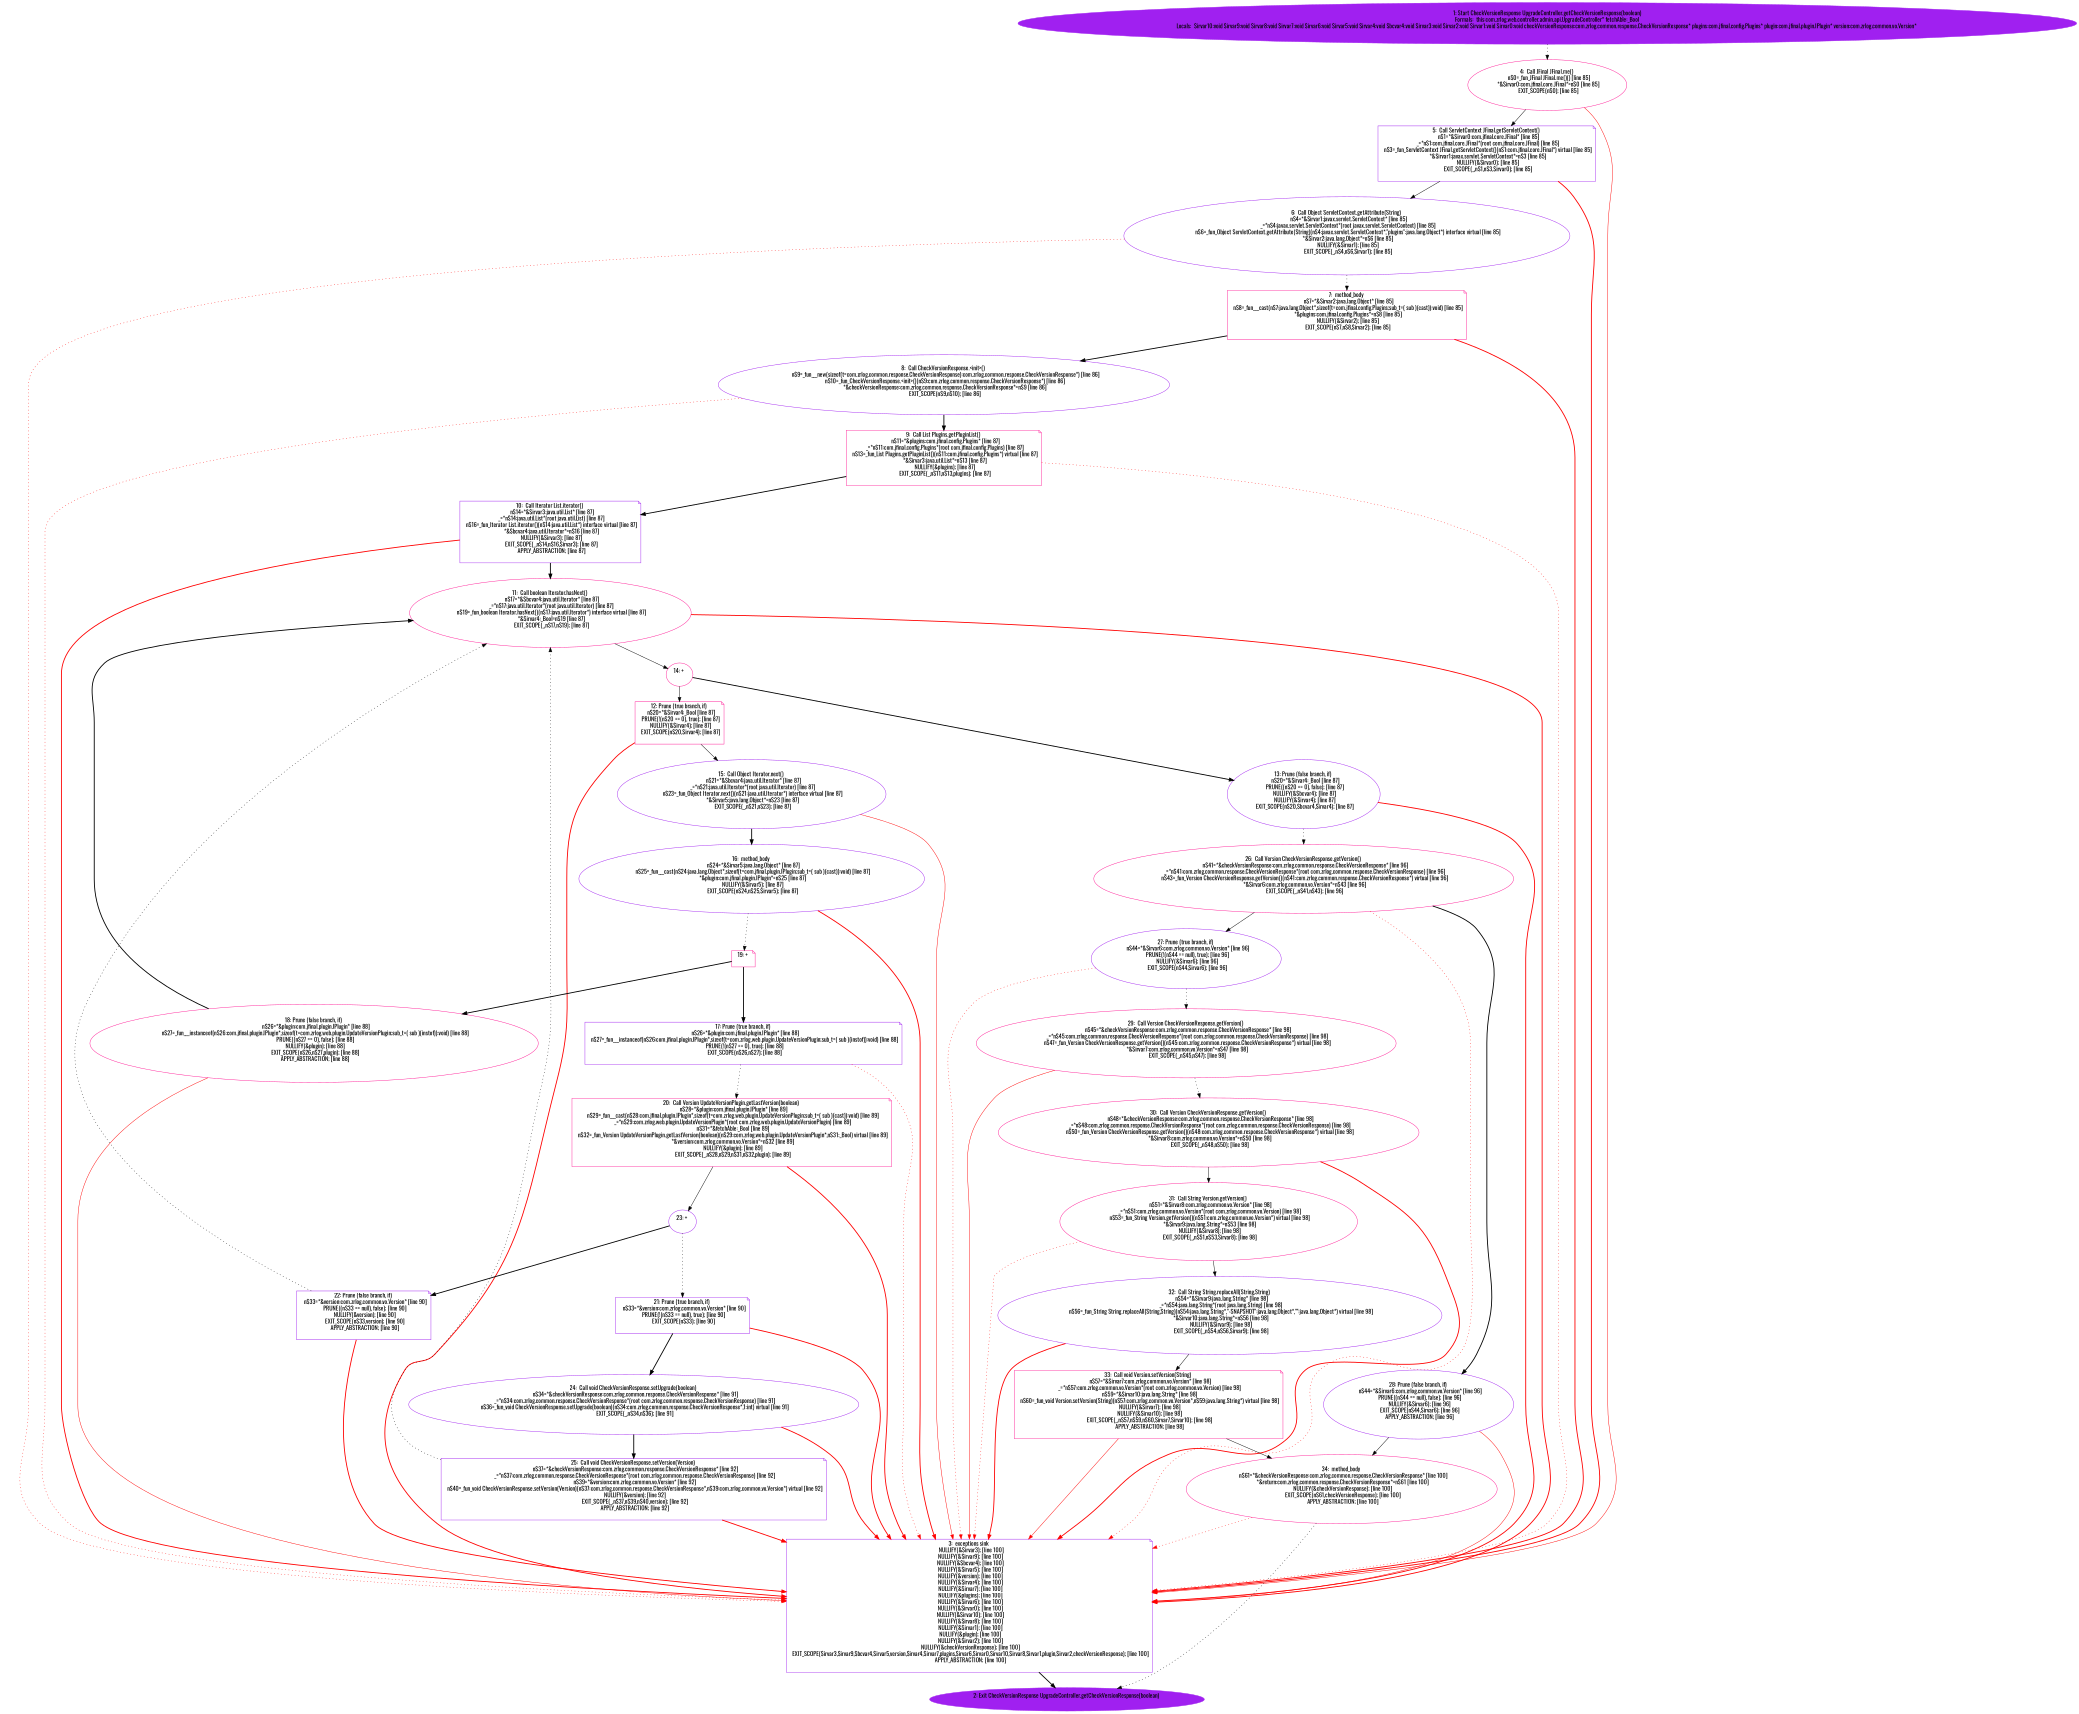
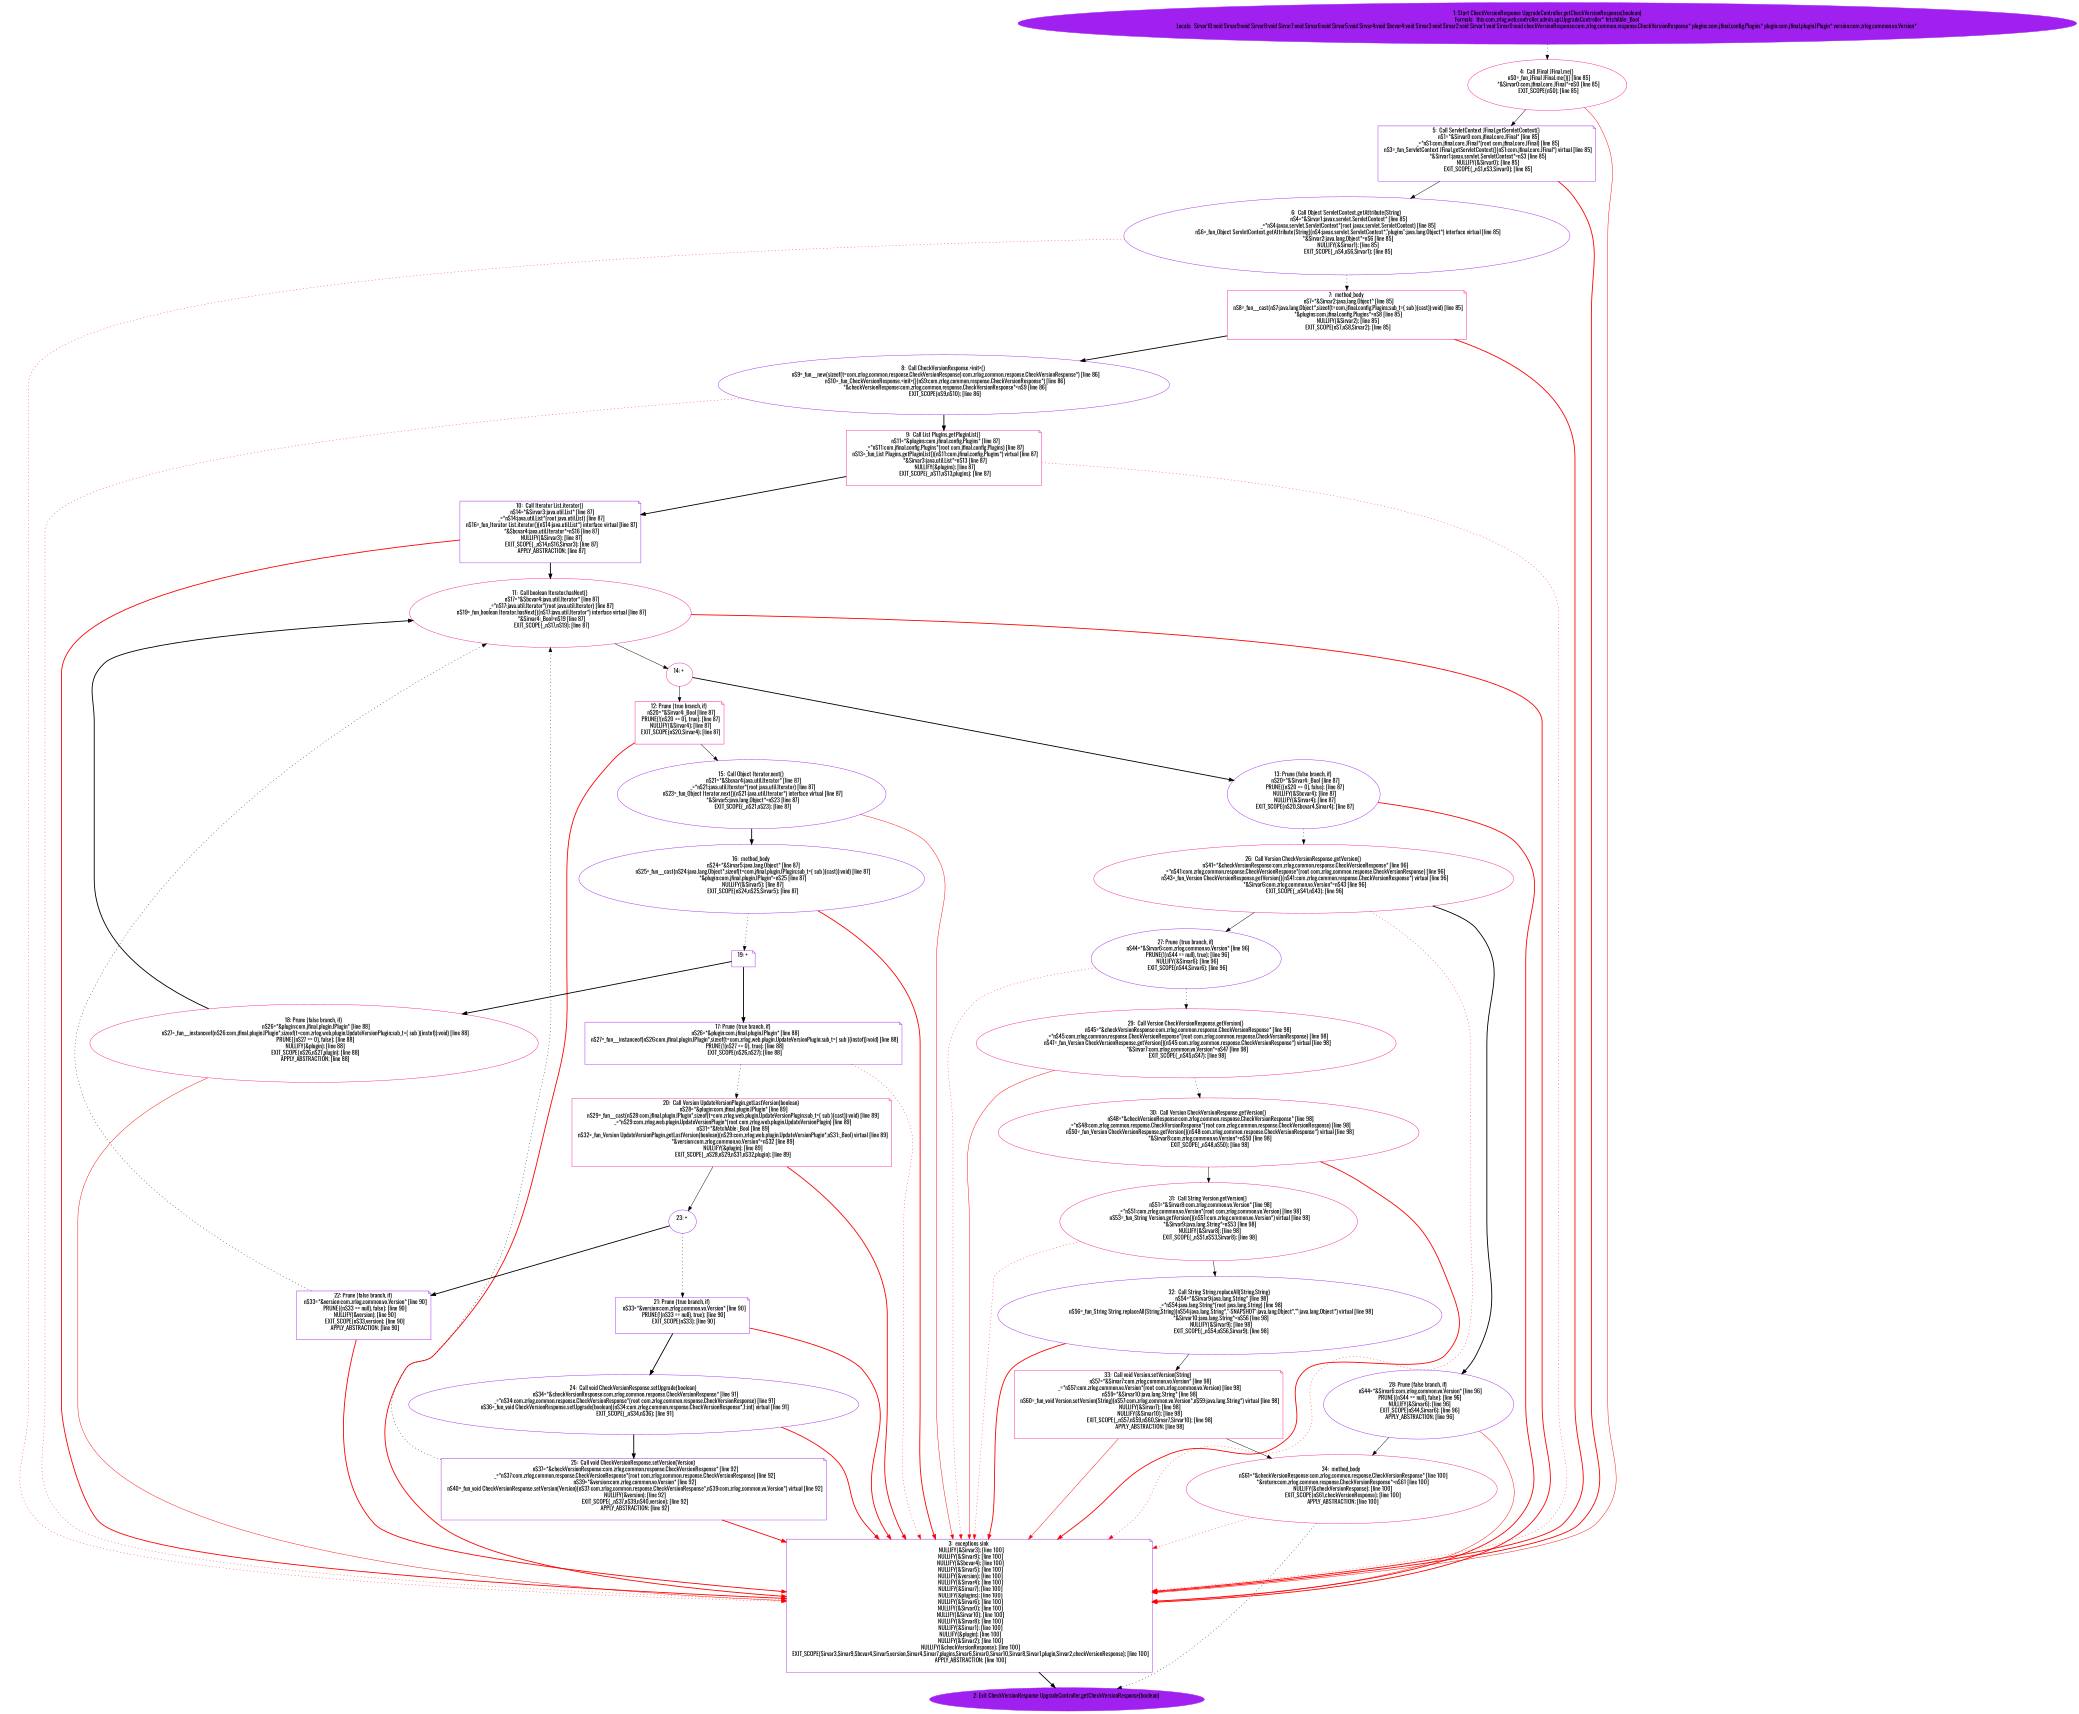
node "19: +": color deeppink -> purple
